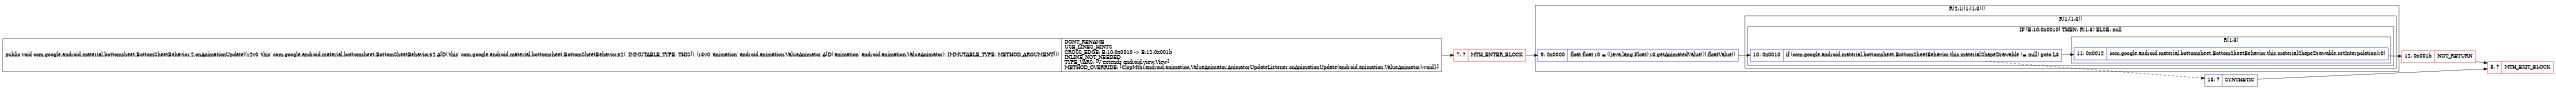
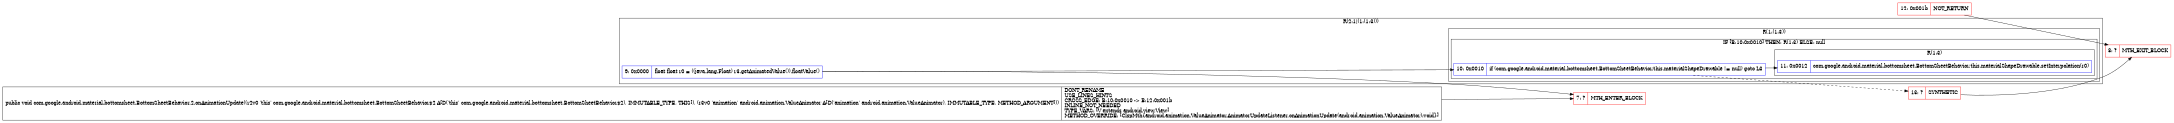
edge "7: ?" -> "9: 0x0000": reversed
edge "11: 0x0012" -> "12: 0x001b": removed
node "13: ?": color blue -> red
